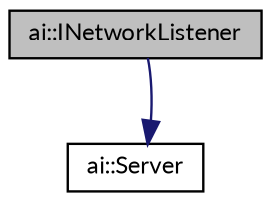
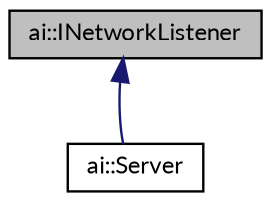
edge "ai::INetworkListener" -> "ai::Server": reversed
